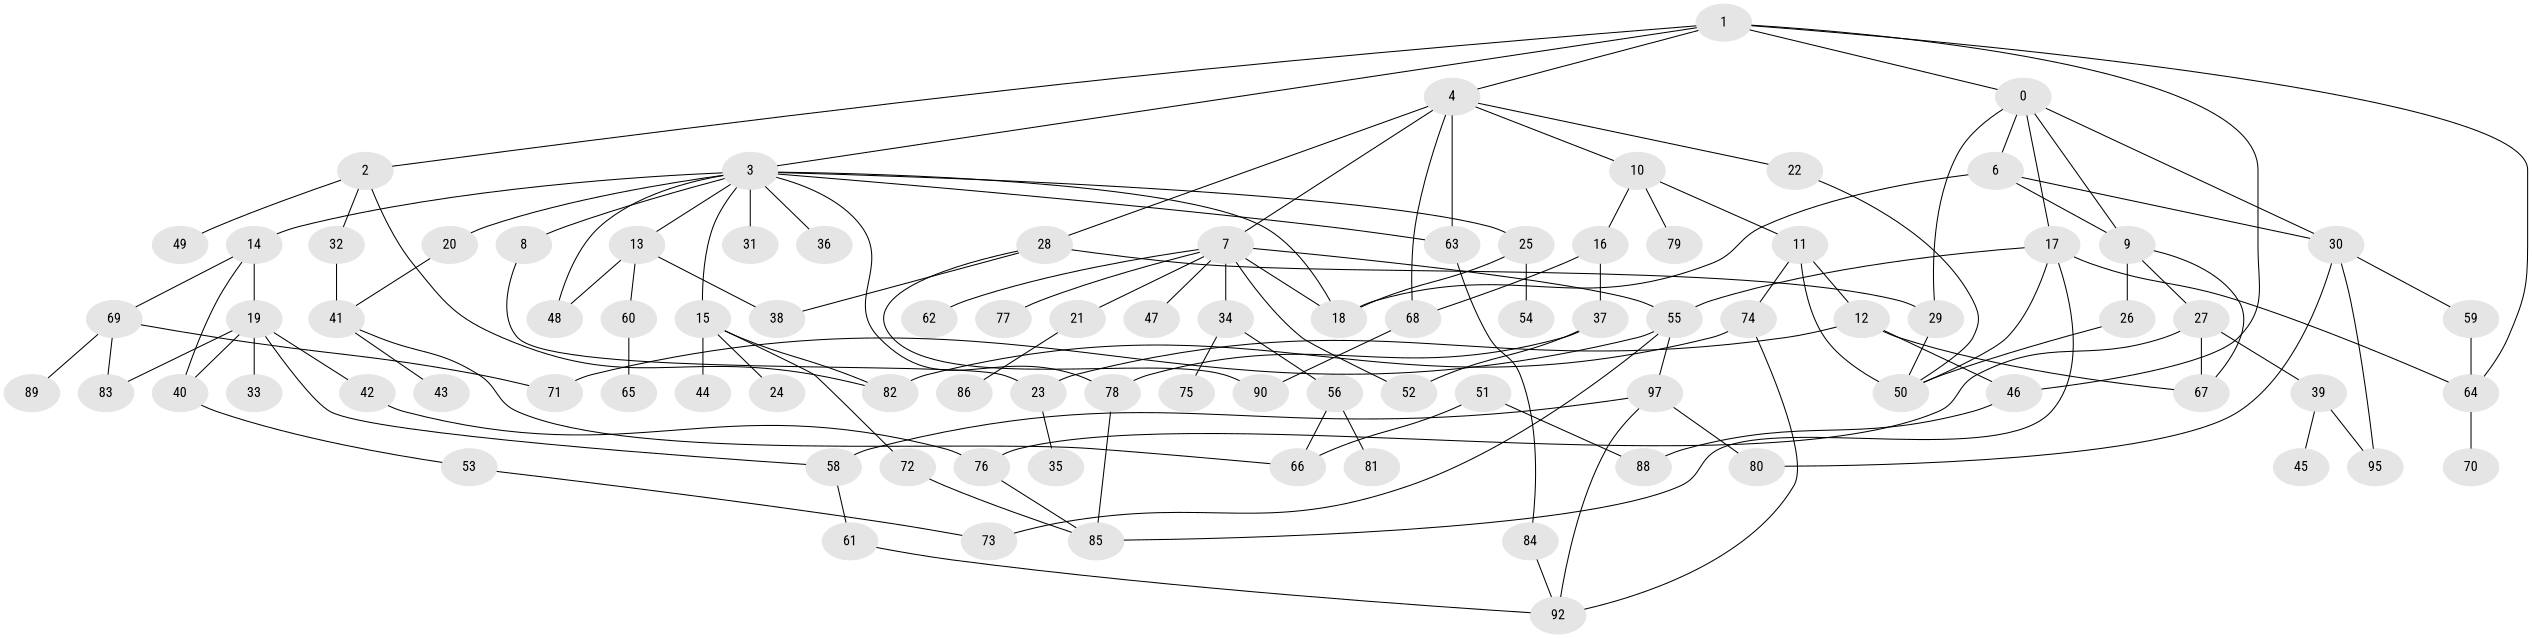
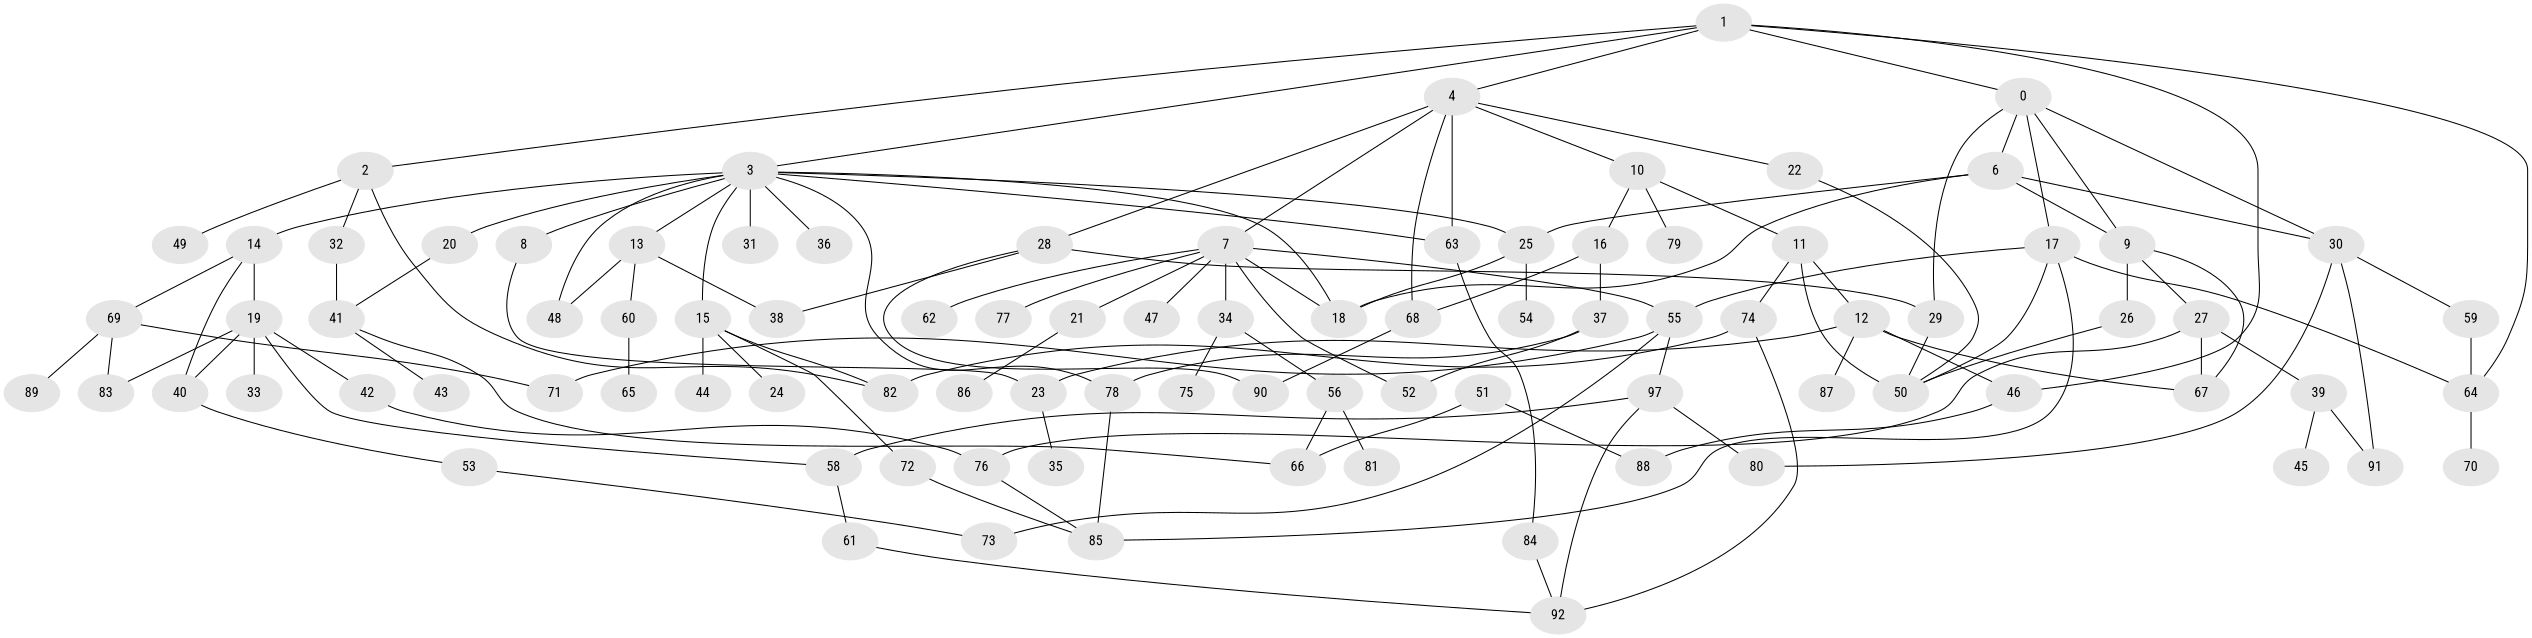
edge "6" -- "25": added
node "87": added
node "95": label "95" -> "91"
